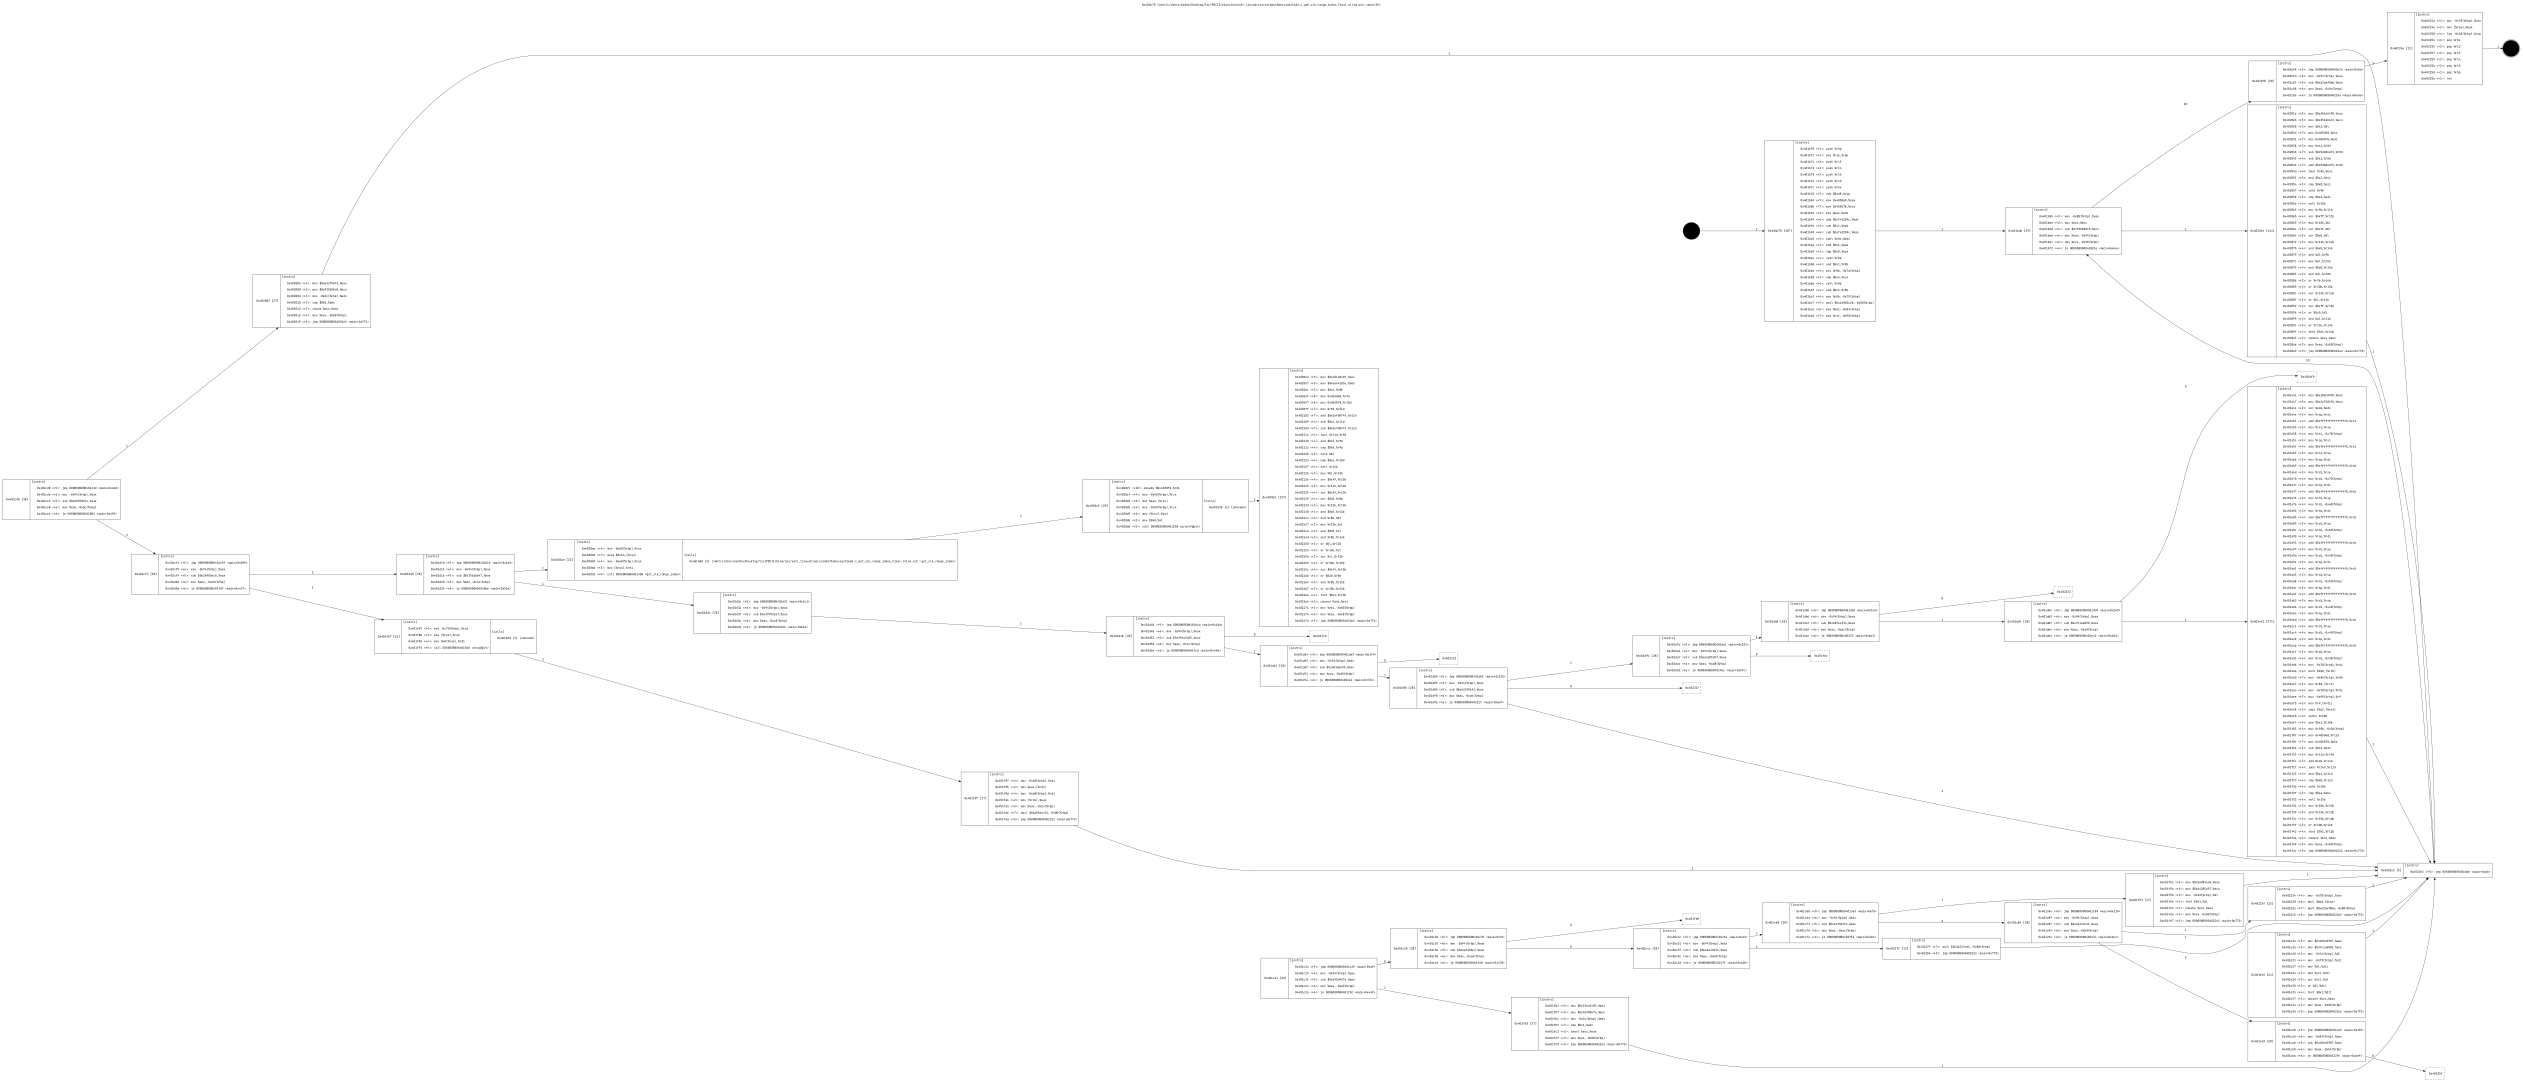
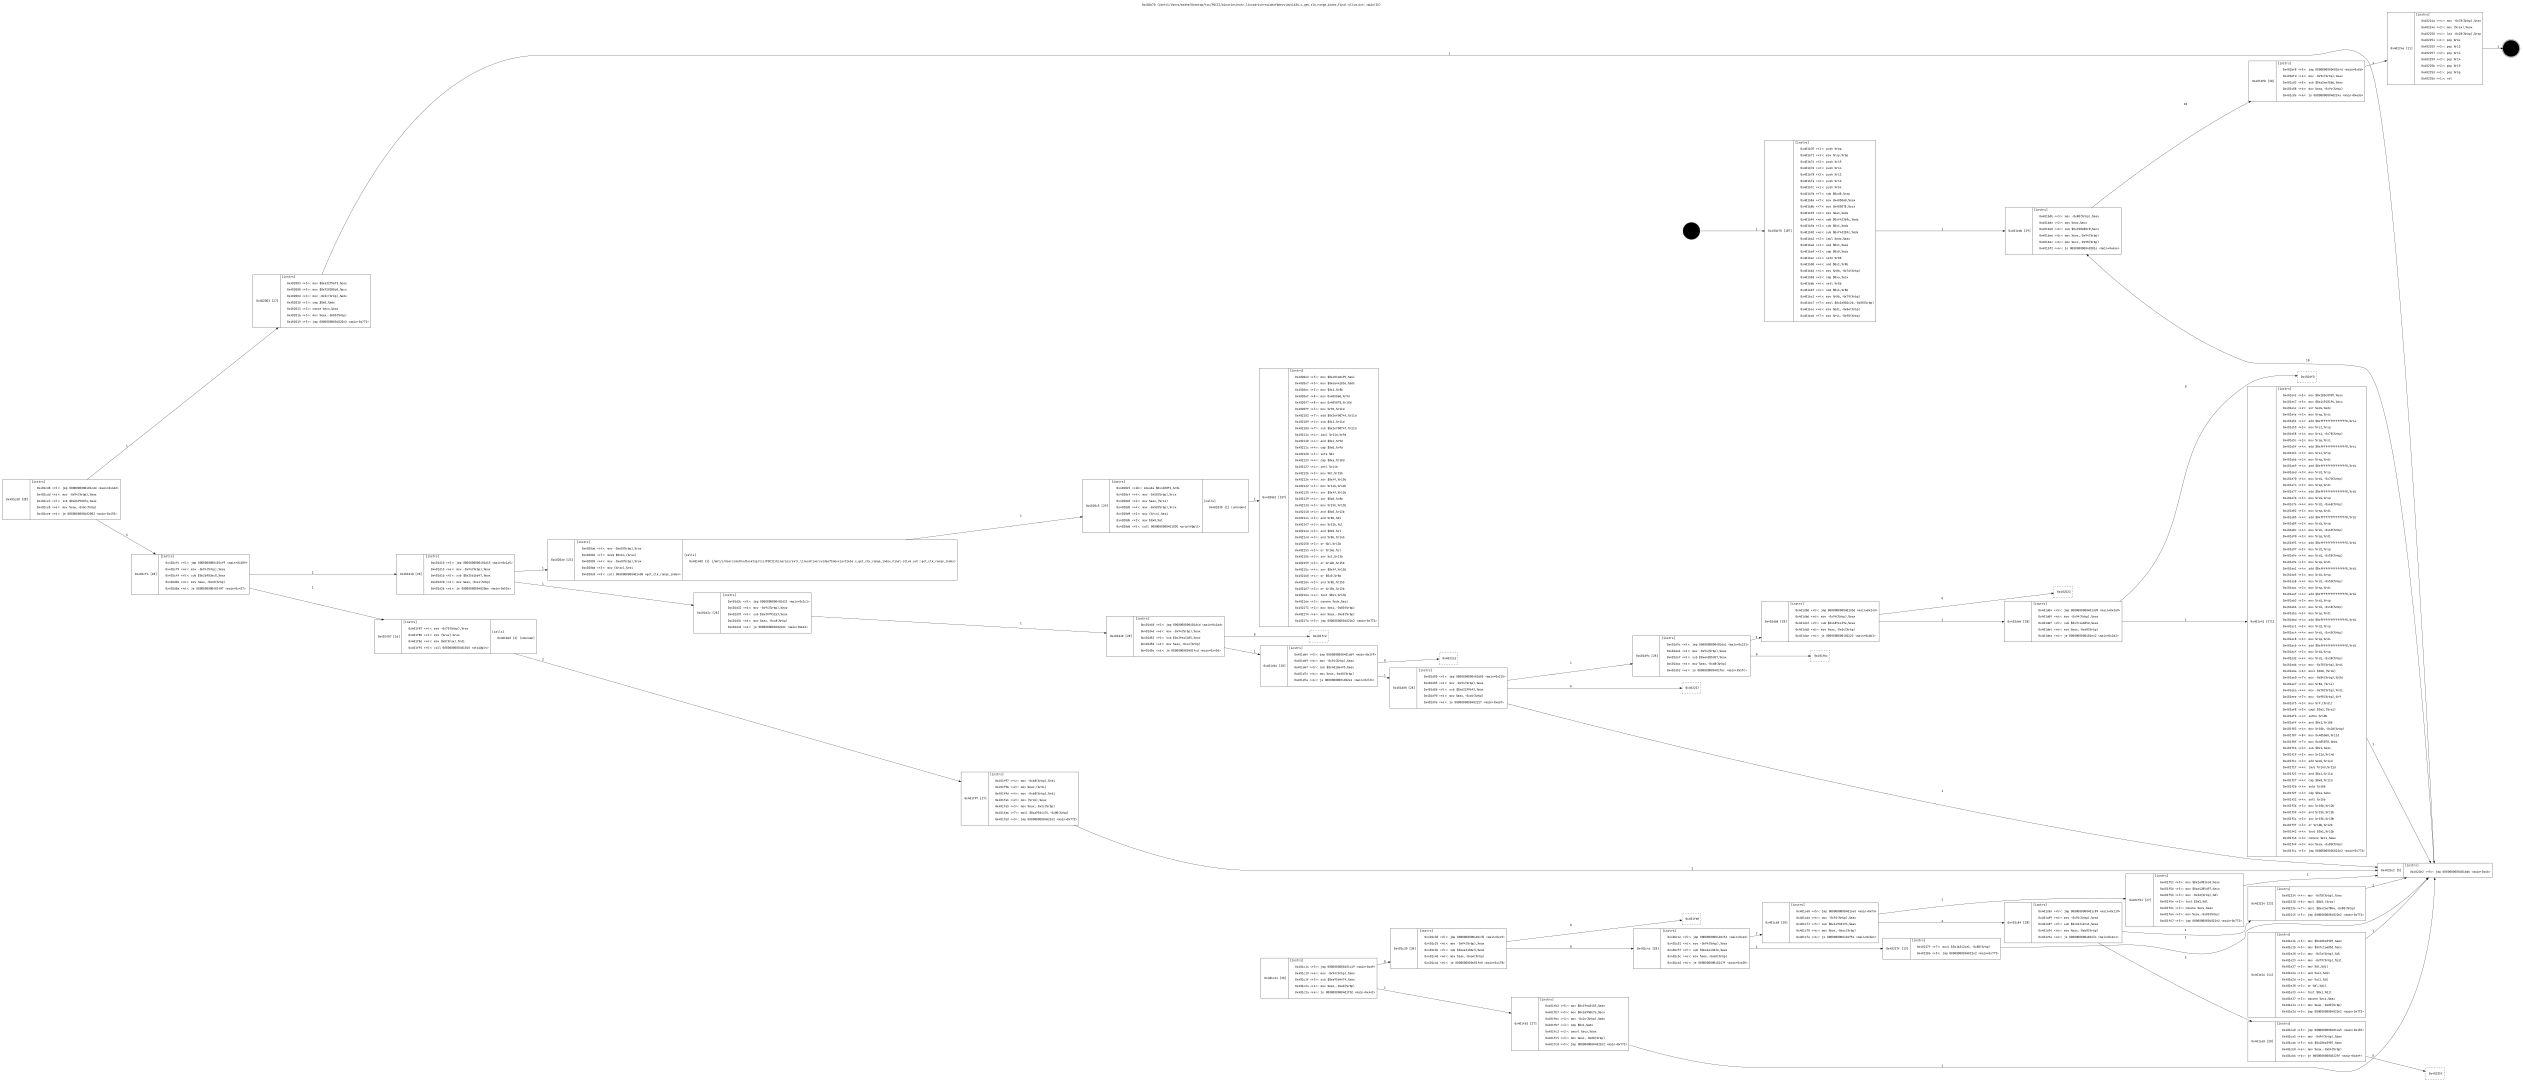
node "0x40201e [144]": removed
